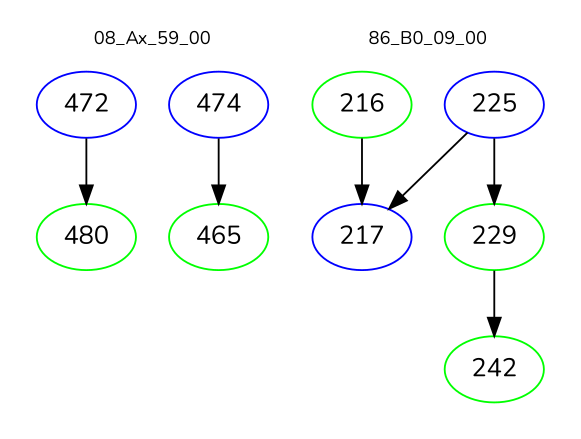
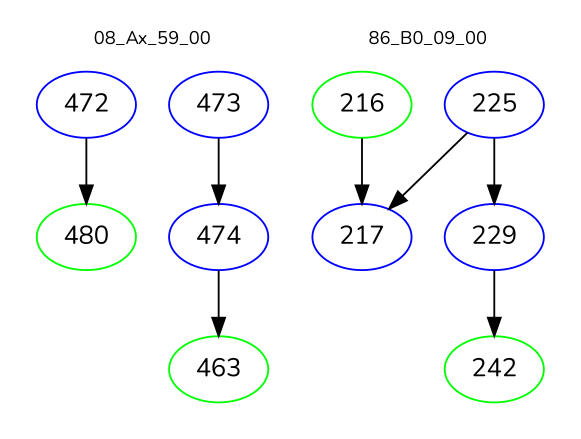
node "473": added
node "465": label "465" -> "463"
node "229": color green -> blue
